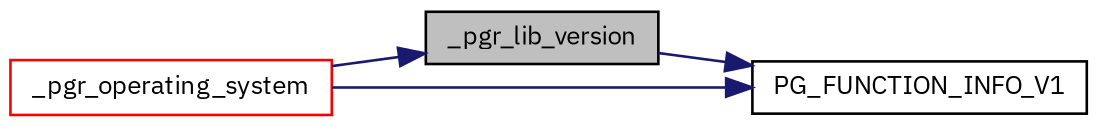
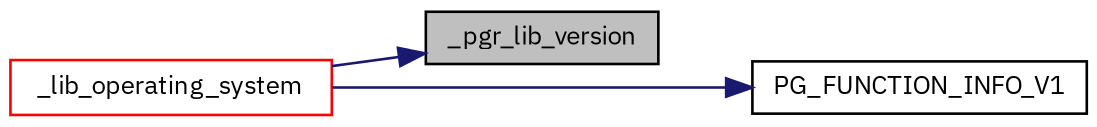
edge "_pgr_lib_version" -> "PG_FUNCTION_INFO_V1": removed
node "_pgr_operating_system": label "_pgr_operating_system" -> "_lib_operating_system"
